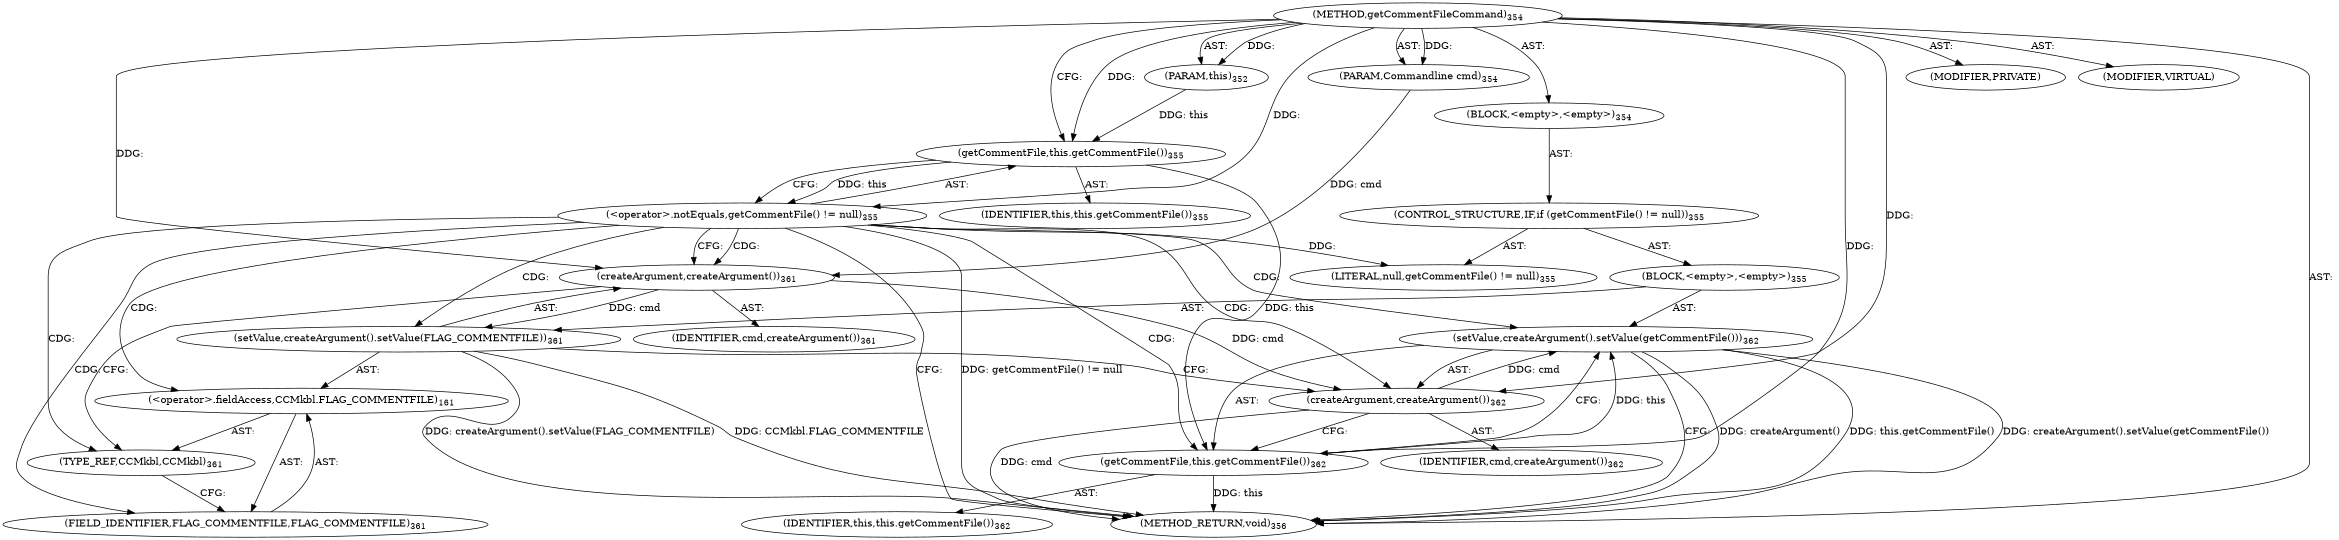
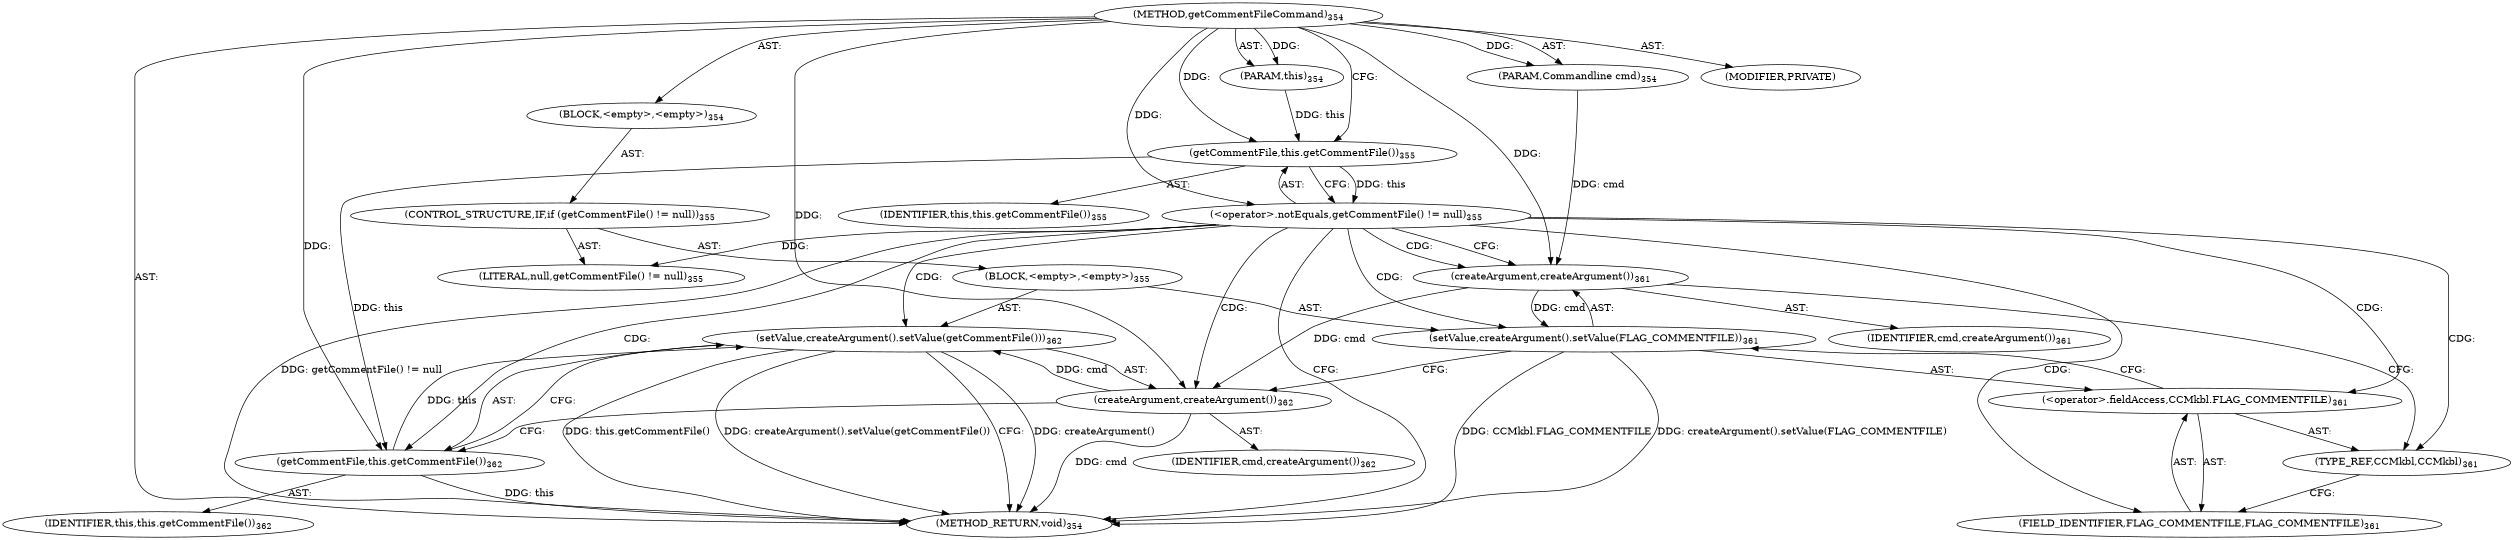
node "(PARAM,this)": text "352" -> "354"
node "(MODIFIER,VIRTUAL)": removed
edge "(<operator>.fieldAccess,CCMkbl.FLAG_COMMENTFILE)" -> "(setValue,createArgument().setValue(FLAG_COMMENTFILE))": added, label "CFG:"
node "(<operator>.fieldAccess,CCMkbl.FLAG_COMMENTFILE)": text "161" -> "361"
node "(METHOD_RETURN,void)": text "356" -> "354"
